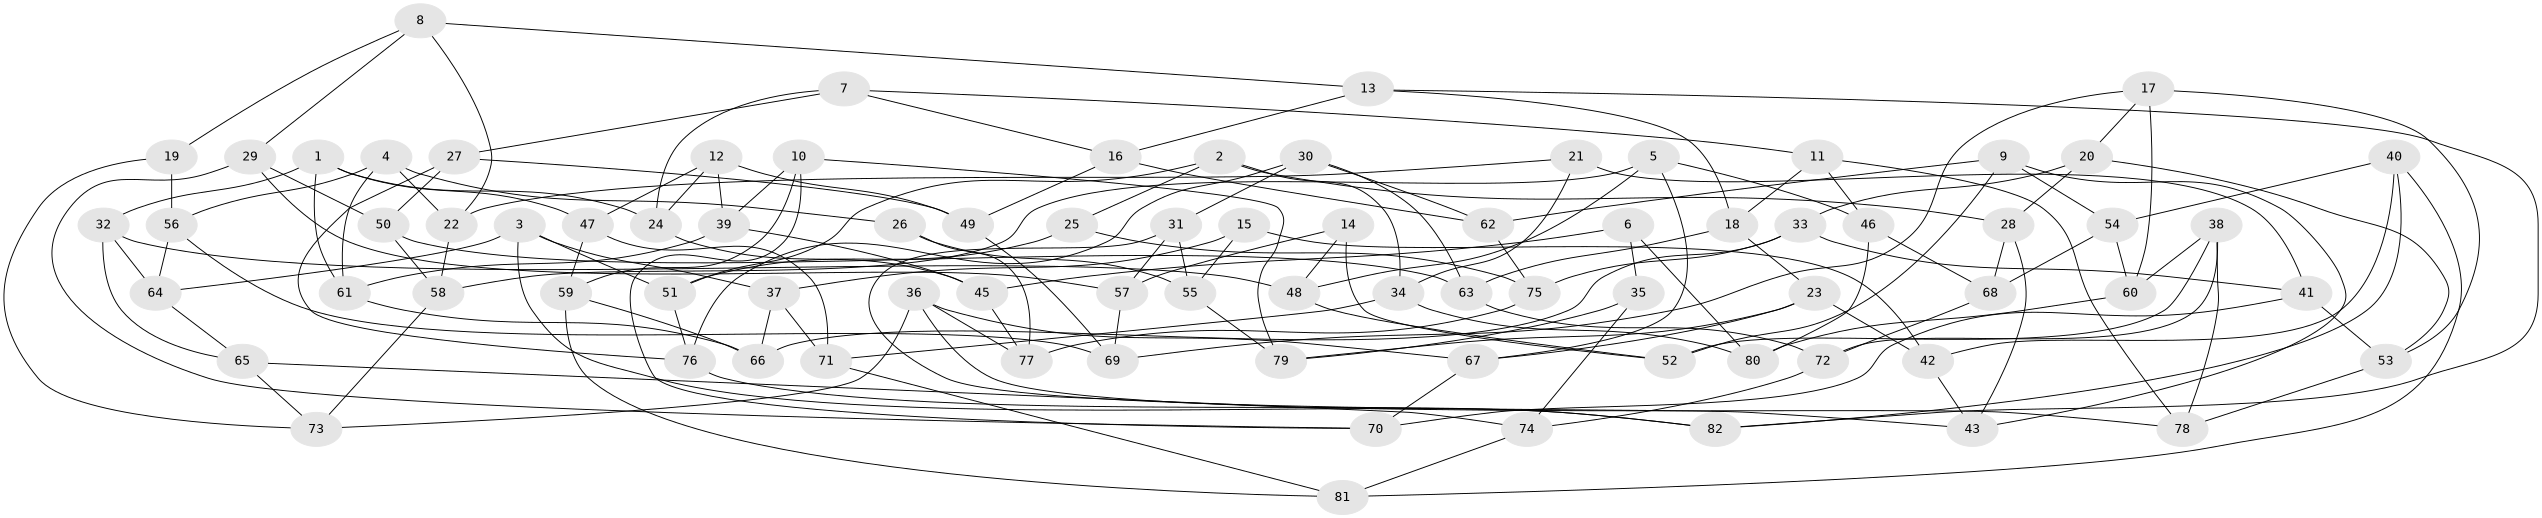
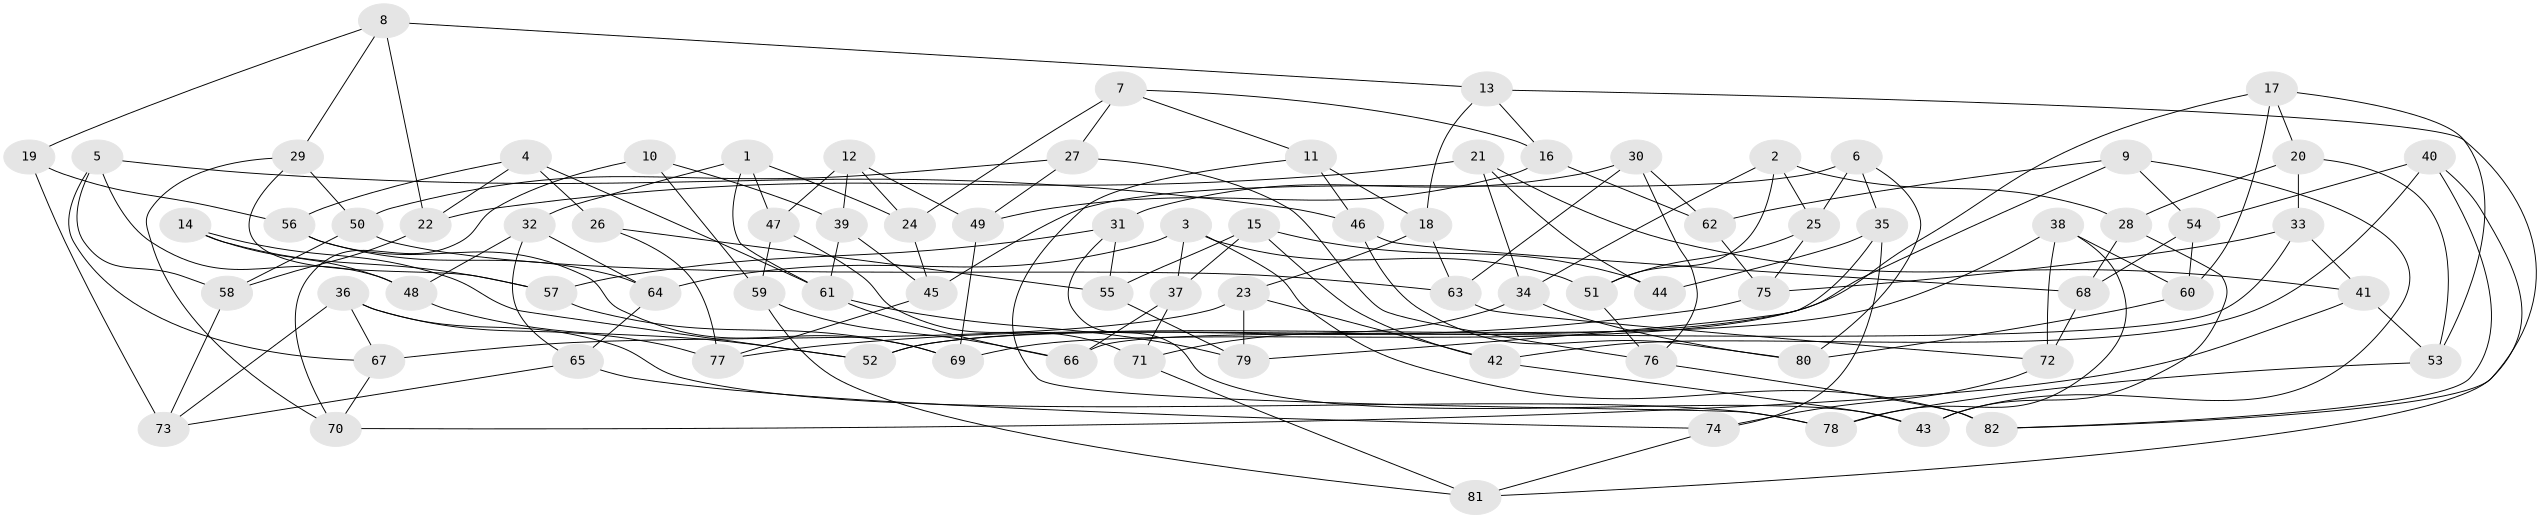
edge "6" -- "25": added
edge "10" -- "79": now "61" -- "79"
node "44": added
